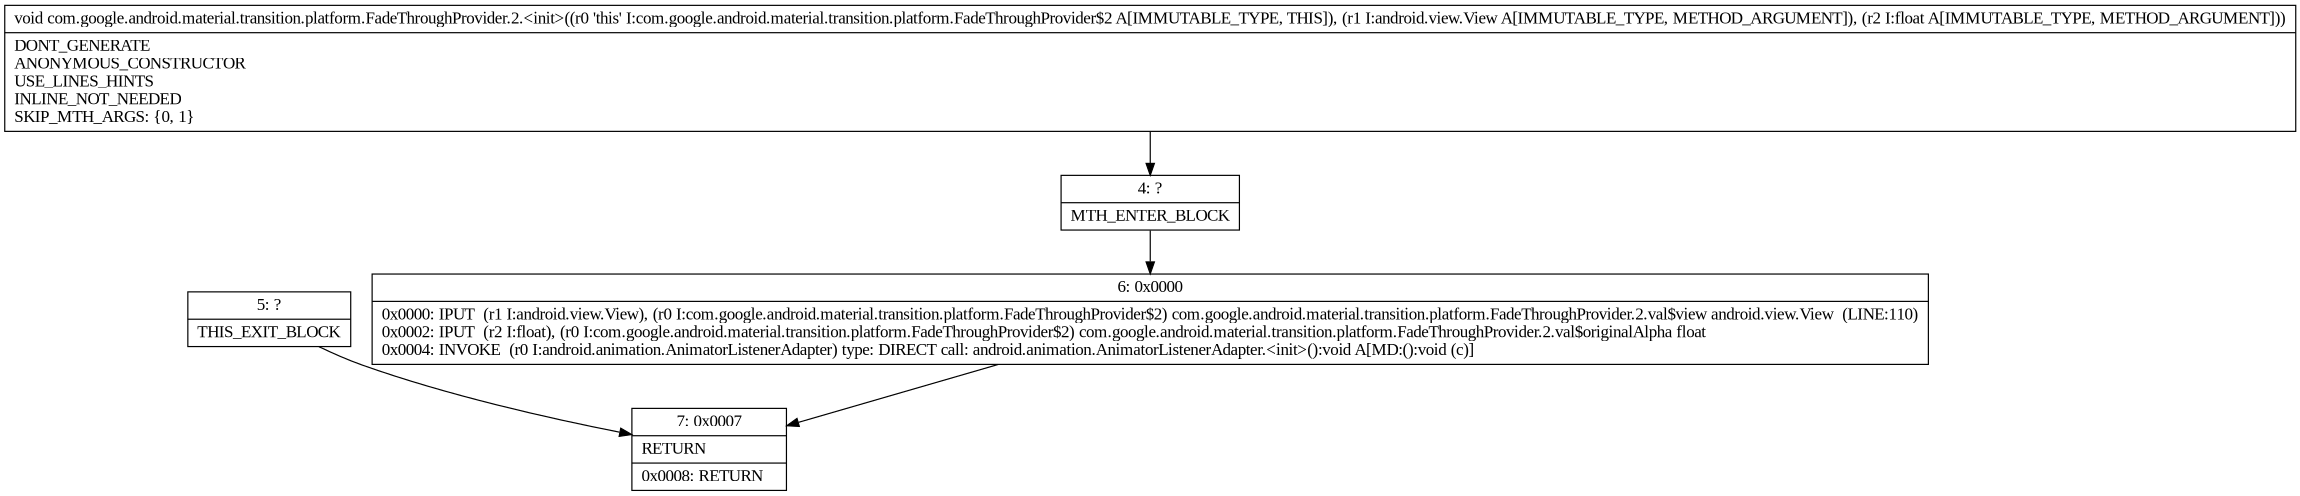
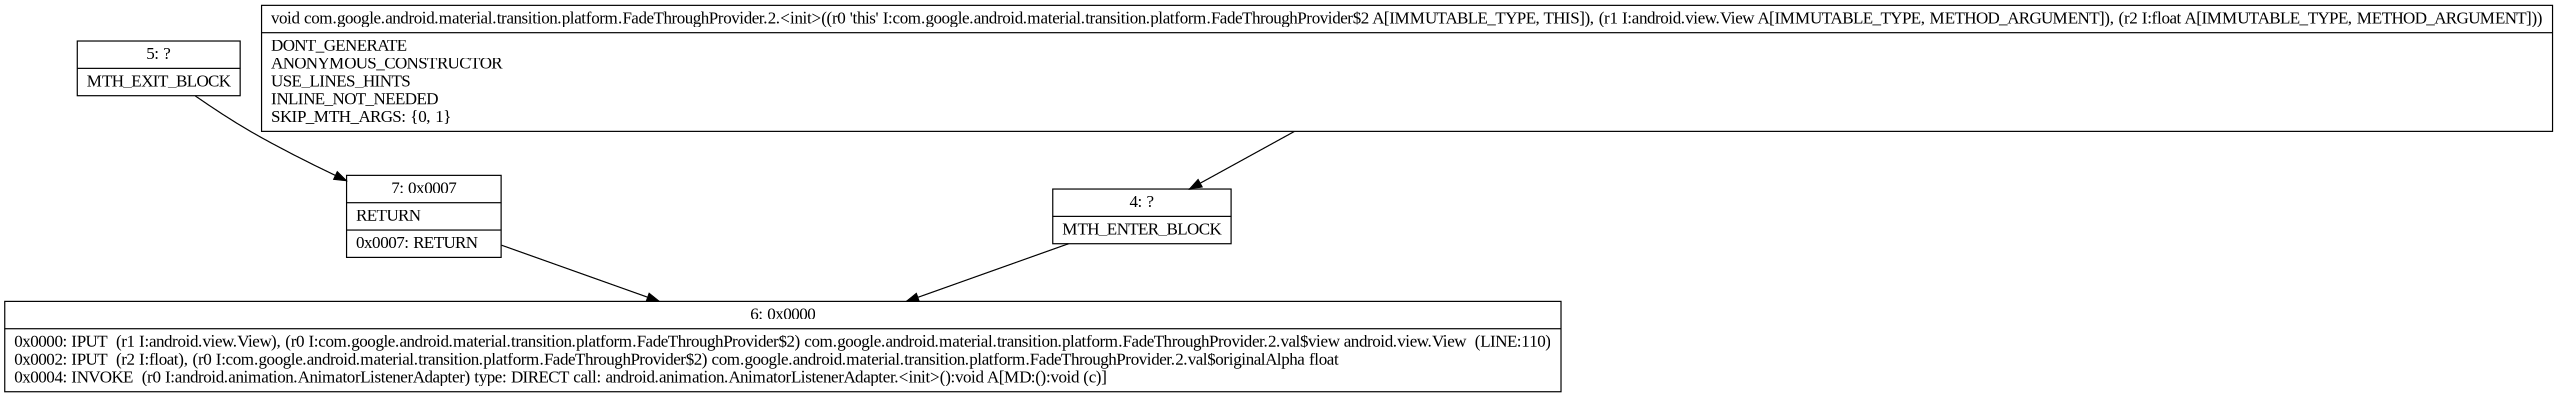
node "5: ?": text "THIS_EXIT_BLOCK" -> "MTH_EXIT_BLOCK"
edge "6: 0x0000" -> "7: 0x0007": reversed
node "7: 0x0007": text "0x0008: RETURN" -> "0x0007: RETURN"
